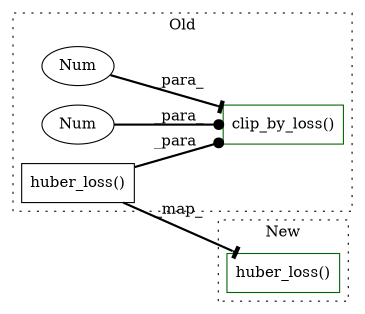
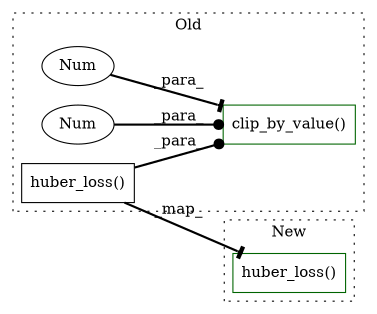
node "clip_by_loss()": label "clip_by_loss()" -> "clip_by_value()"
